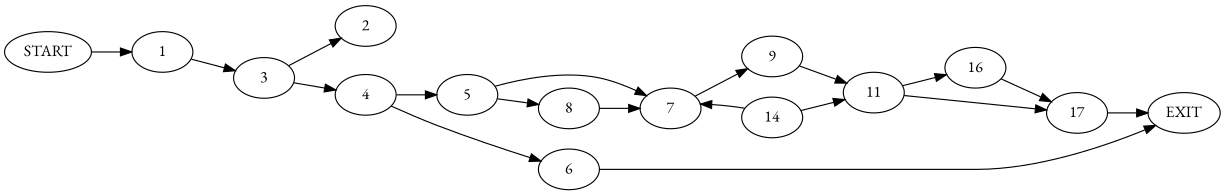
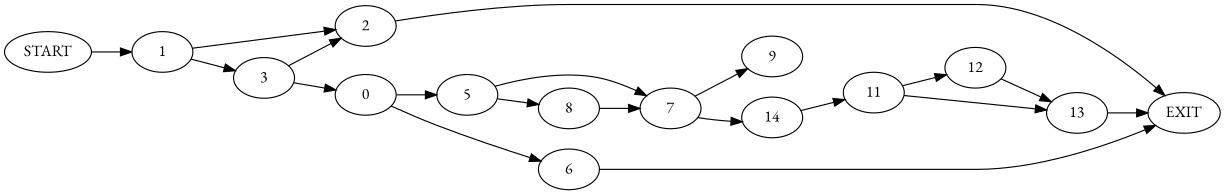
edge "2" -> "EXIT": added
edge "1" -> "2": added
node "16": label "16" -> "12"
edge "9" -> "11": removed
node "4": label "4" -> "0"
edge "14" -> "7": reversed
node "17": label "17" -> "13"
